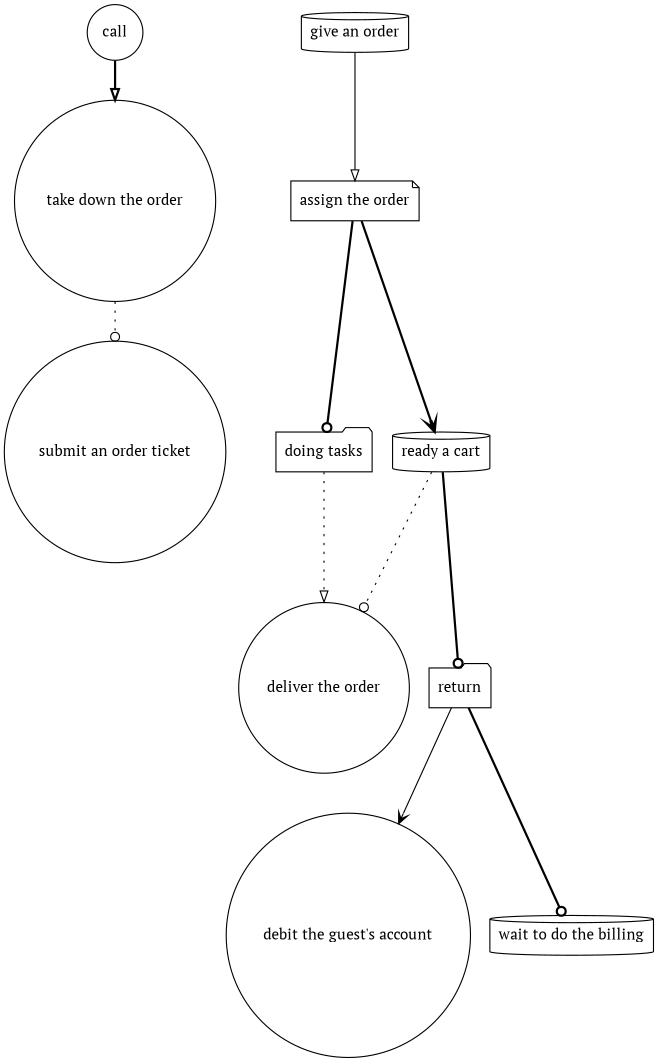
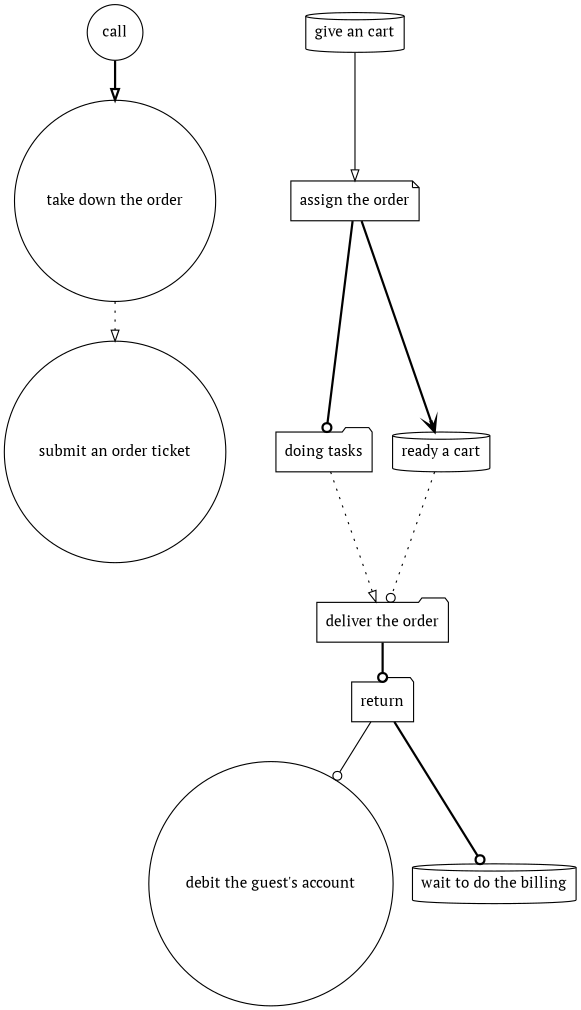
node "give an order": label "give an order" -> "give an cart"
edge "take down the order" -> "submit an order ticket": arrowhead odot -> onormal
edge "ready a cart" -> "return": now "deliver the order" -> "return"
node "deliver the order": shape circle -> folder
edge "return" -> "debit the guest's account": arrowhead vee -> odot
